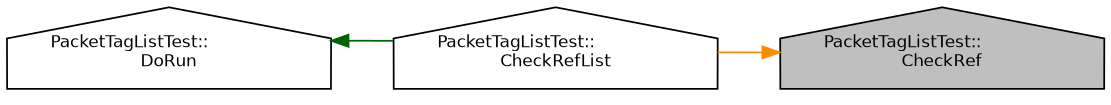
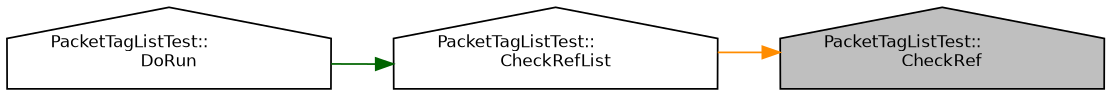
edge "PacketTagListTest:: CheckRefList" -> "PacketTagListTest:: DoRun": reversed
